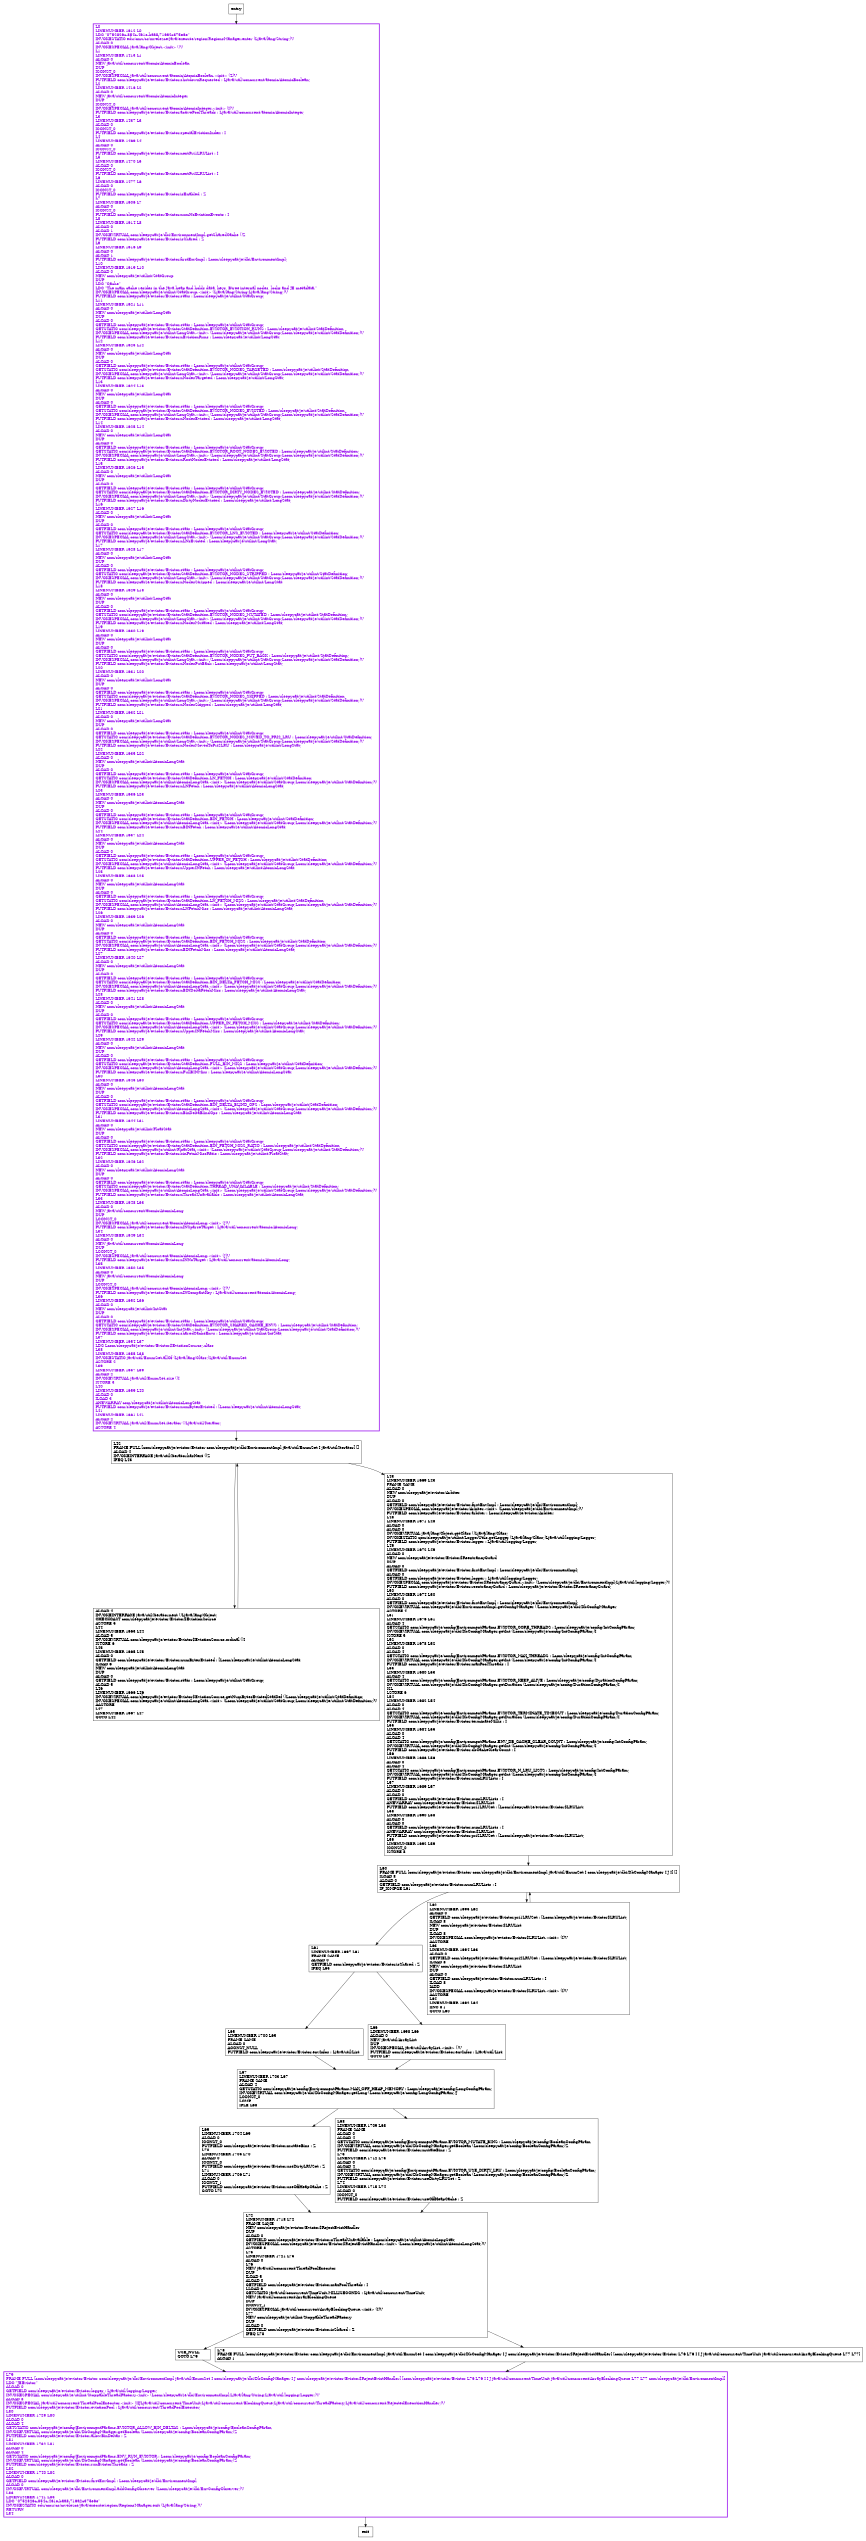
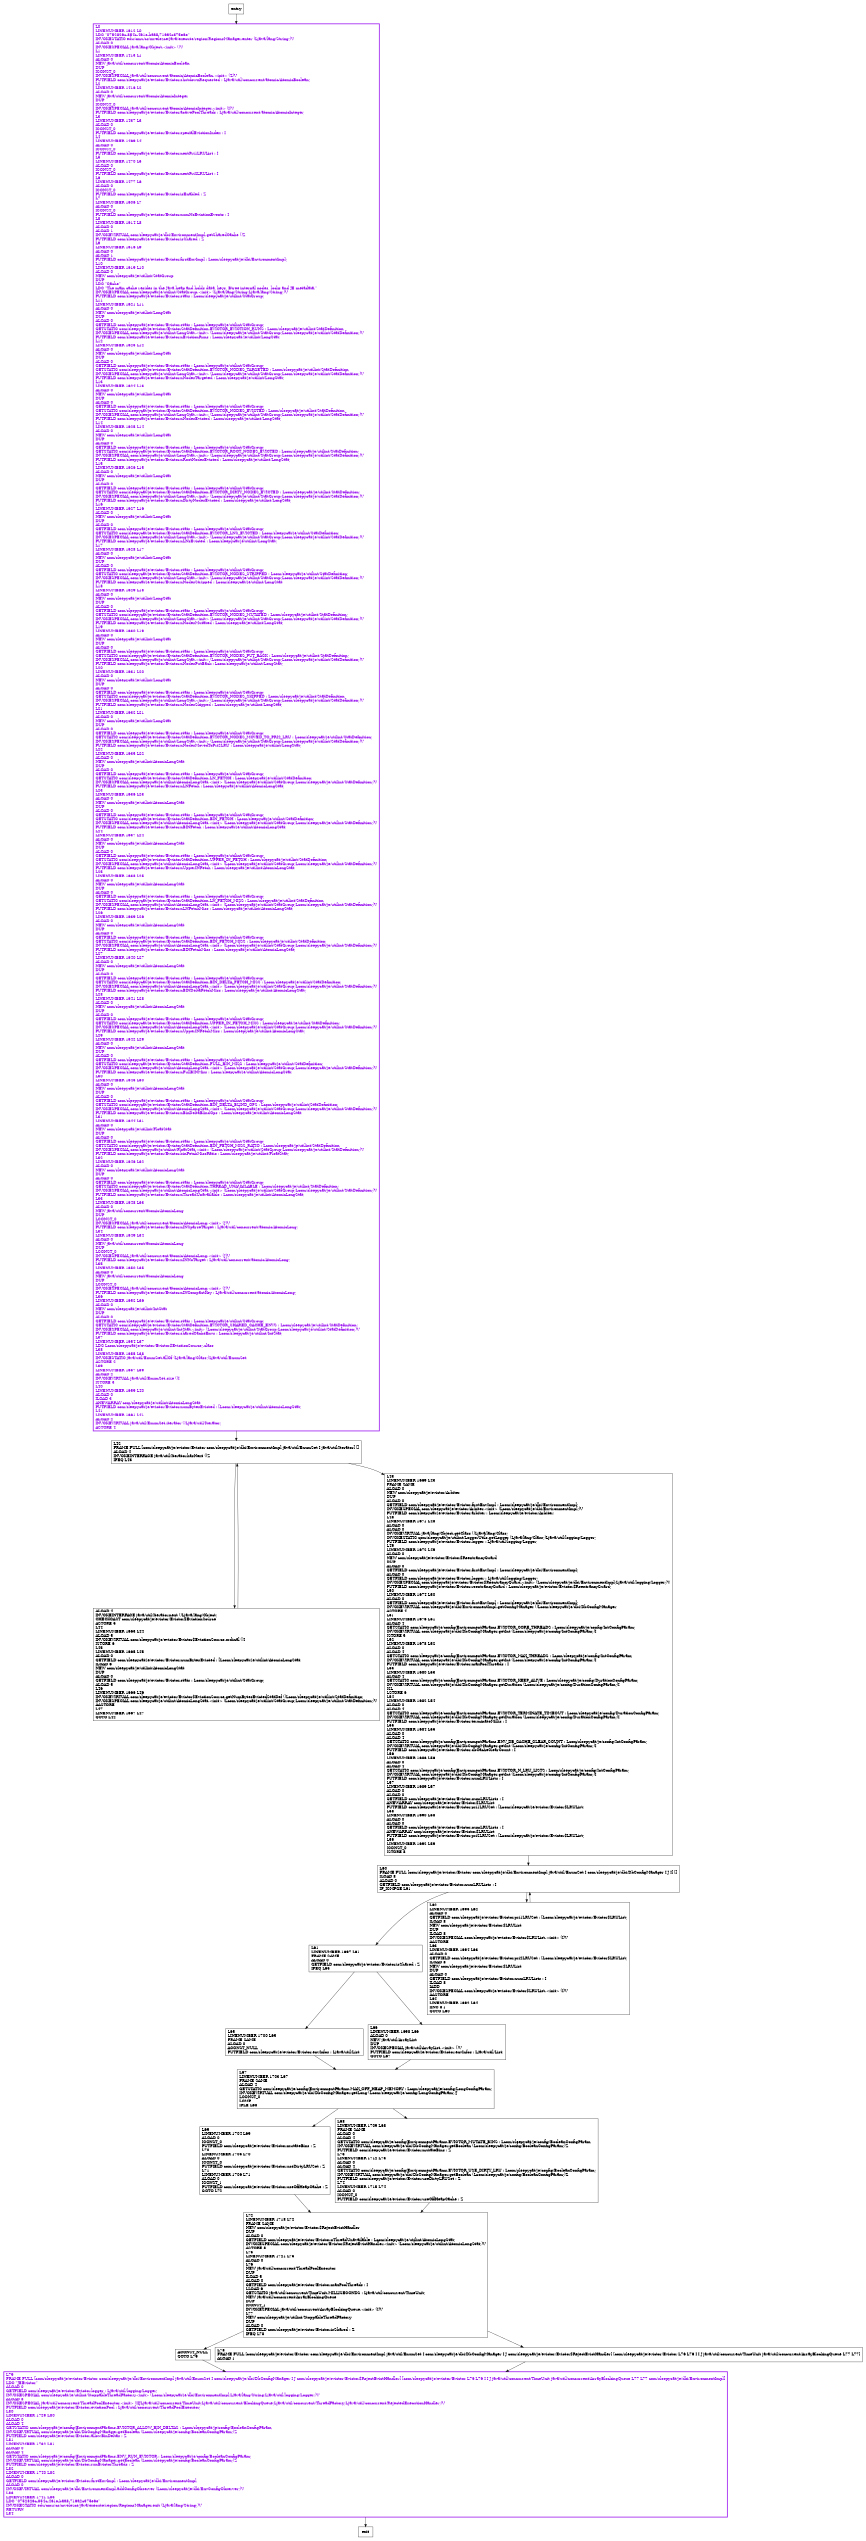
node "USE_NULL GOTO L79": label "USE_NULL GOTO L79" -> "ACONST_NULL GOTO L79"
